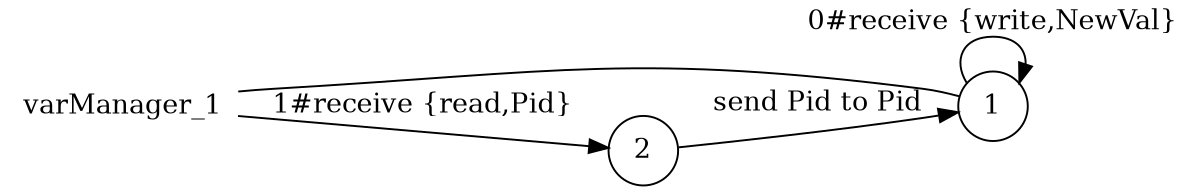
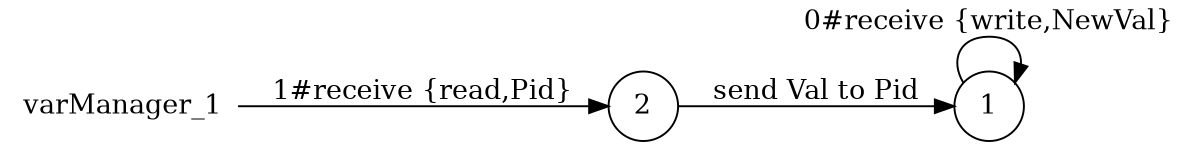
edge "varManager_1" -- "1": removed
edge "2" -> "1": label "send Pid to Pid" -> "send Val to Pid"
